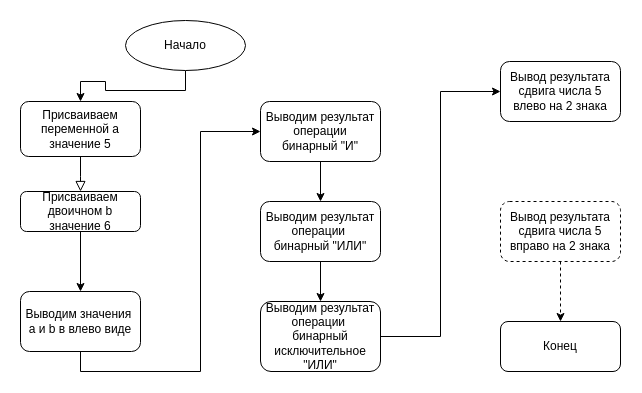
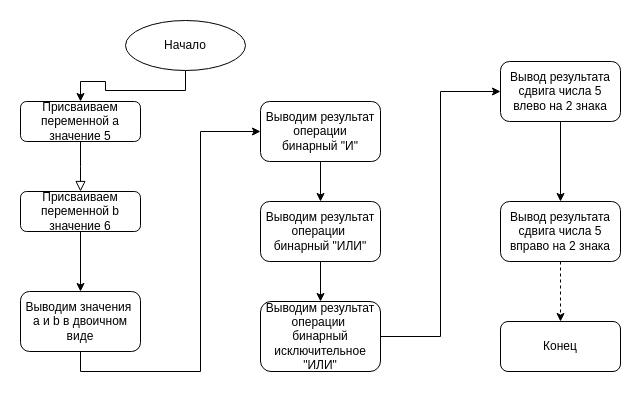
node "Присваиваем переменной a значение 5": size 120x55 -> 120x40
edge "Вывод результата сдвига числа 5 влево на 2 знака" -> "Вывод результата сдвига числа 5 вправо на 2 знака": added
node "Присваиваем двоичном b значение 6": label "Присваиваем двоичном b значение 6" -> "Присваиваем переменной b значение 6"
node "Вывод результата сдвига числа 5 вправо на 2 знака": style dashed -> solid
node "Выводим значения a и b в влево виде": label "Выводим значения a и b в влево виде" -> "Выводим значения a и b в двоичном виде"
